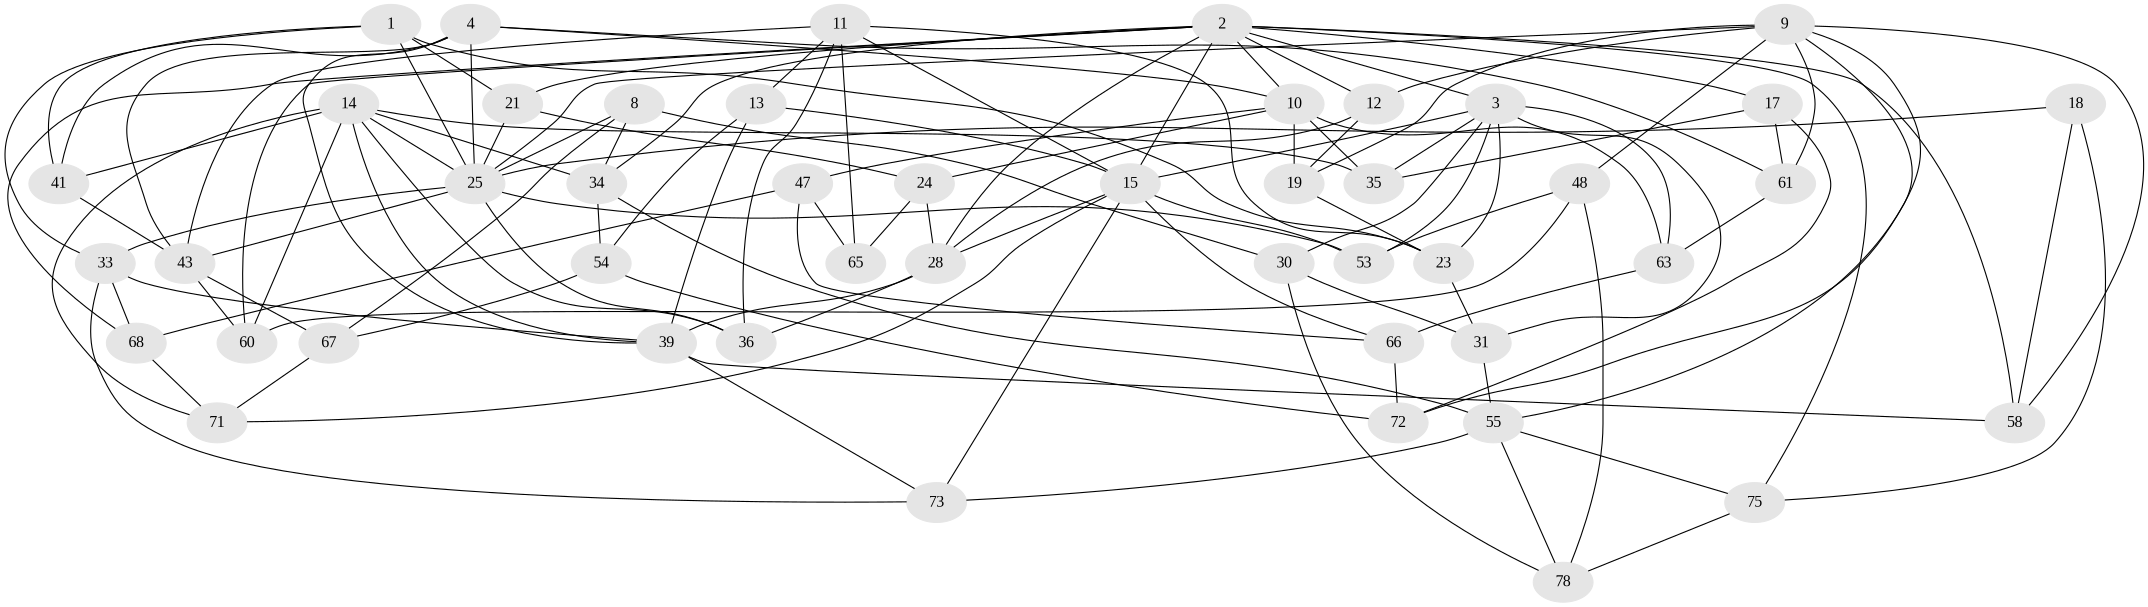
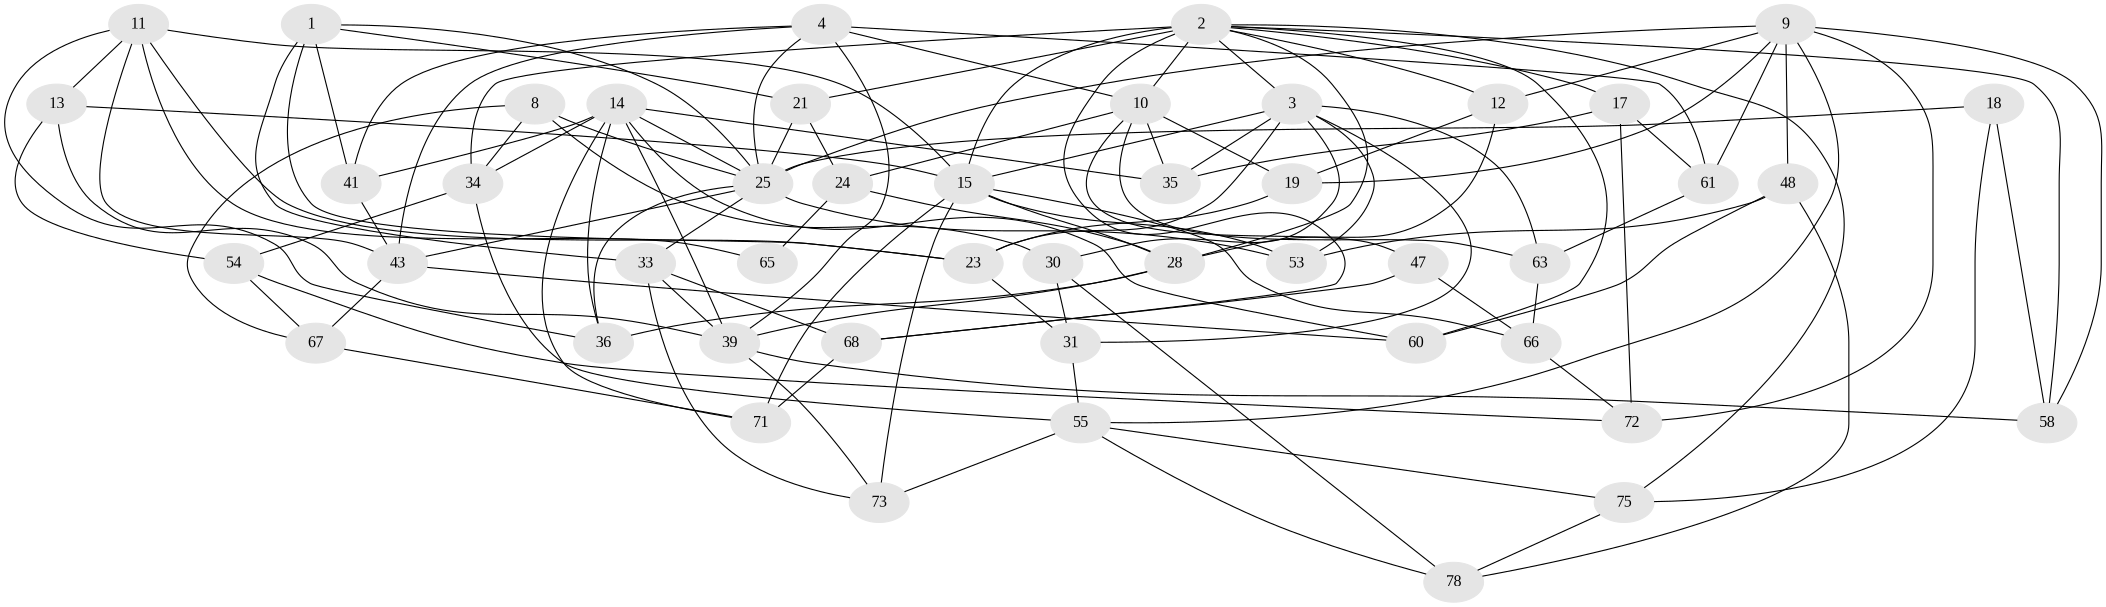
edge "47" -- "65": removed
